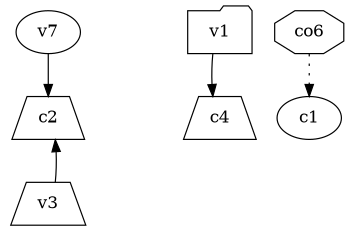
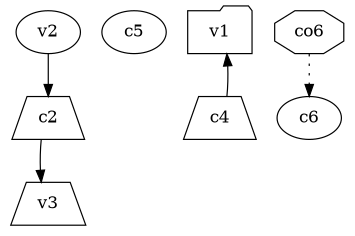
node "v7": label "v7" -> "v2"
node "c5": added
edge "v1" -> "c4": reversed
node "c1": label "c1" -> "c6"
edge "v3" -> "c2": reversed
